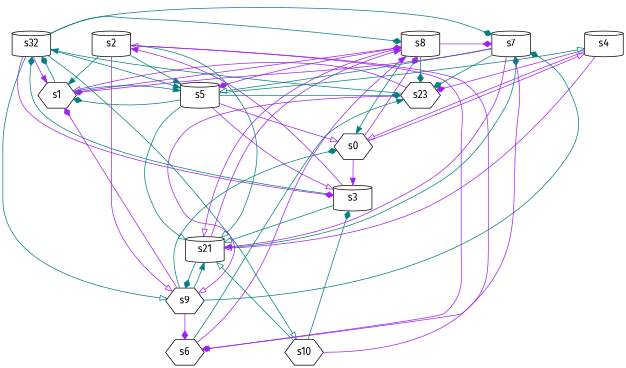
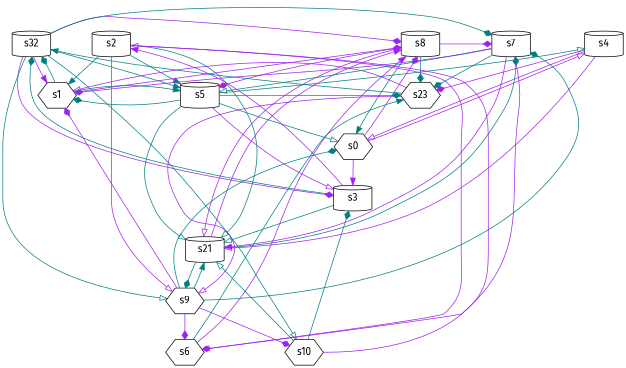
edge "s32" -> "s8": color teal -> purple
edge "s5" -> "s0": color purple -> teal
edge "s9" -> "s10": added
